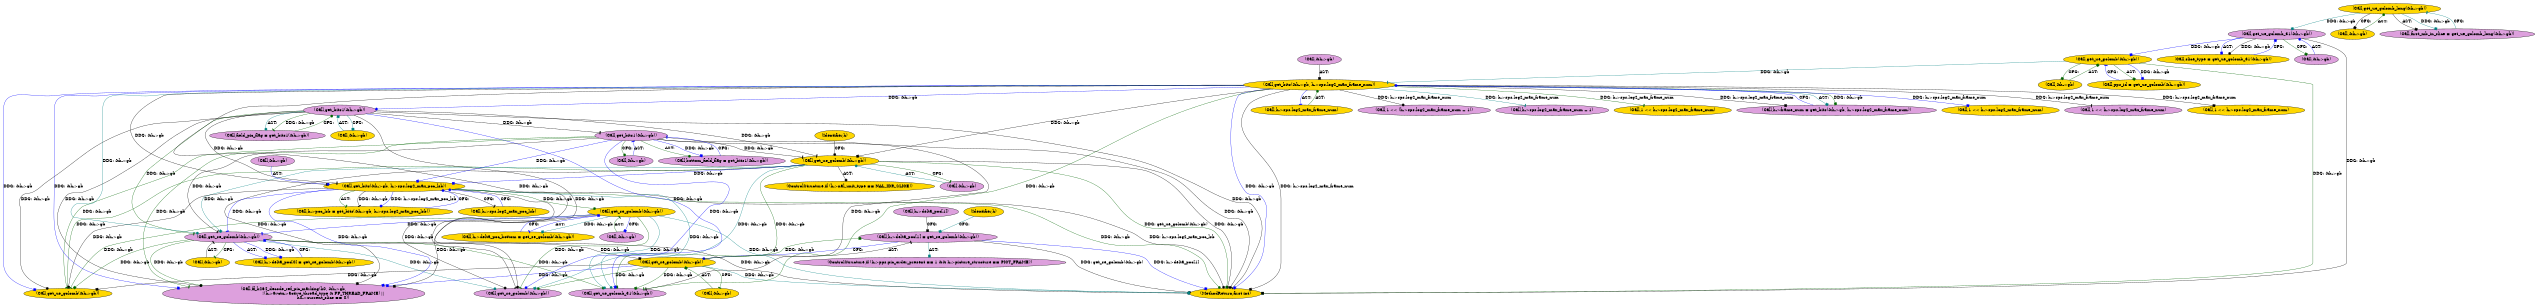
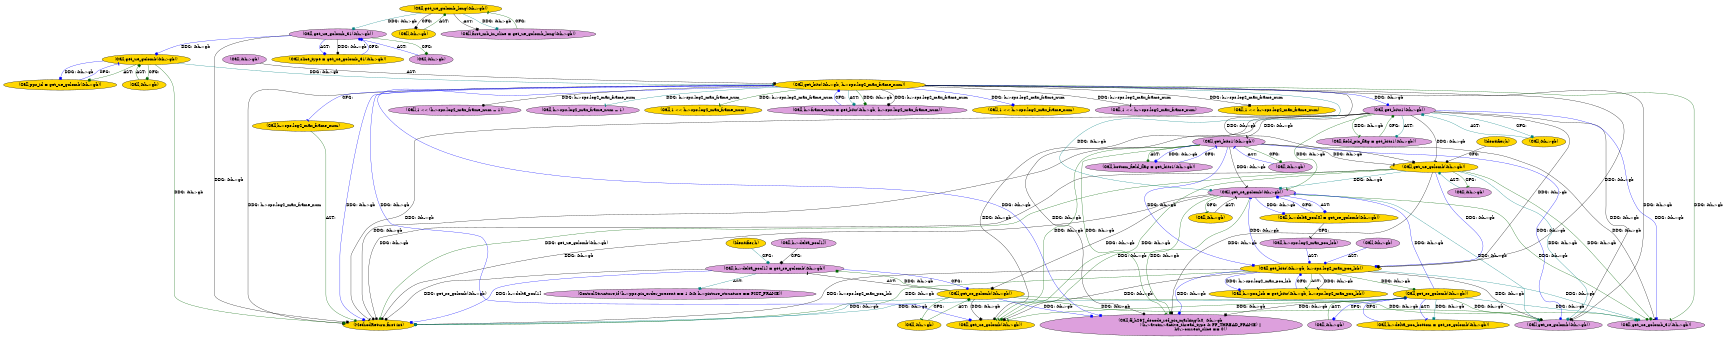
edge "(Call,first_mb_in_slice = get_ue_golomb_long(&h->gb))" -> "(Call,get_ue_golomb_long(&h->gb))": color teal -> darkgreen
edge "(Call,get_bits(&h->gb, h->sps.log2_max_frame_num))" -> "(Call,h->sps.log2_max_frame_num)": label "AST: " -> "CFG: "
edge "(Call,h->sps.log2_max_frame_num)" -> "(Call,get_bits(&h->gb, h->sps.log2_max_frame_num))": now "(Call,h->sps.log2_max_frame_num)" -> "(MethodReturn,first int)"
node "(ControlStructure,if (h->nal_unit_type == NAL_IDR_SLICE))": removed
edge "(Call,get_bits(&h->gb, h->sps.log2_max_poc_lsb))" -> "(Call,h->sps.log2_max_poc_lsb)": now "(Call,h->delta_poc[0] = get_se_golomb(&h->gb))" -> "(Call,h->sps.log2_max_poc_lsb)"
edge "(Call,h->sps.log2_max_poc_lsb)" -> "(Call,get_bits(&h->gb, h->sps.log2_max_poc_lsb))": label "CFG: " -> "AST: "
node "(Call,h->sps.log2_max_poc_lsb)": fillcolor gold -> plum
